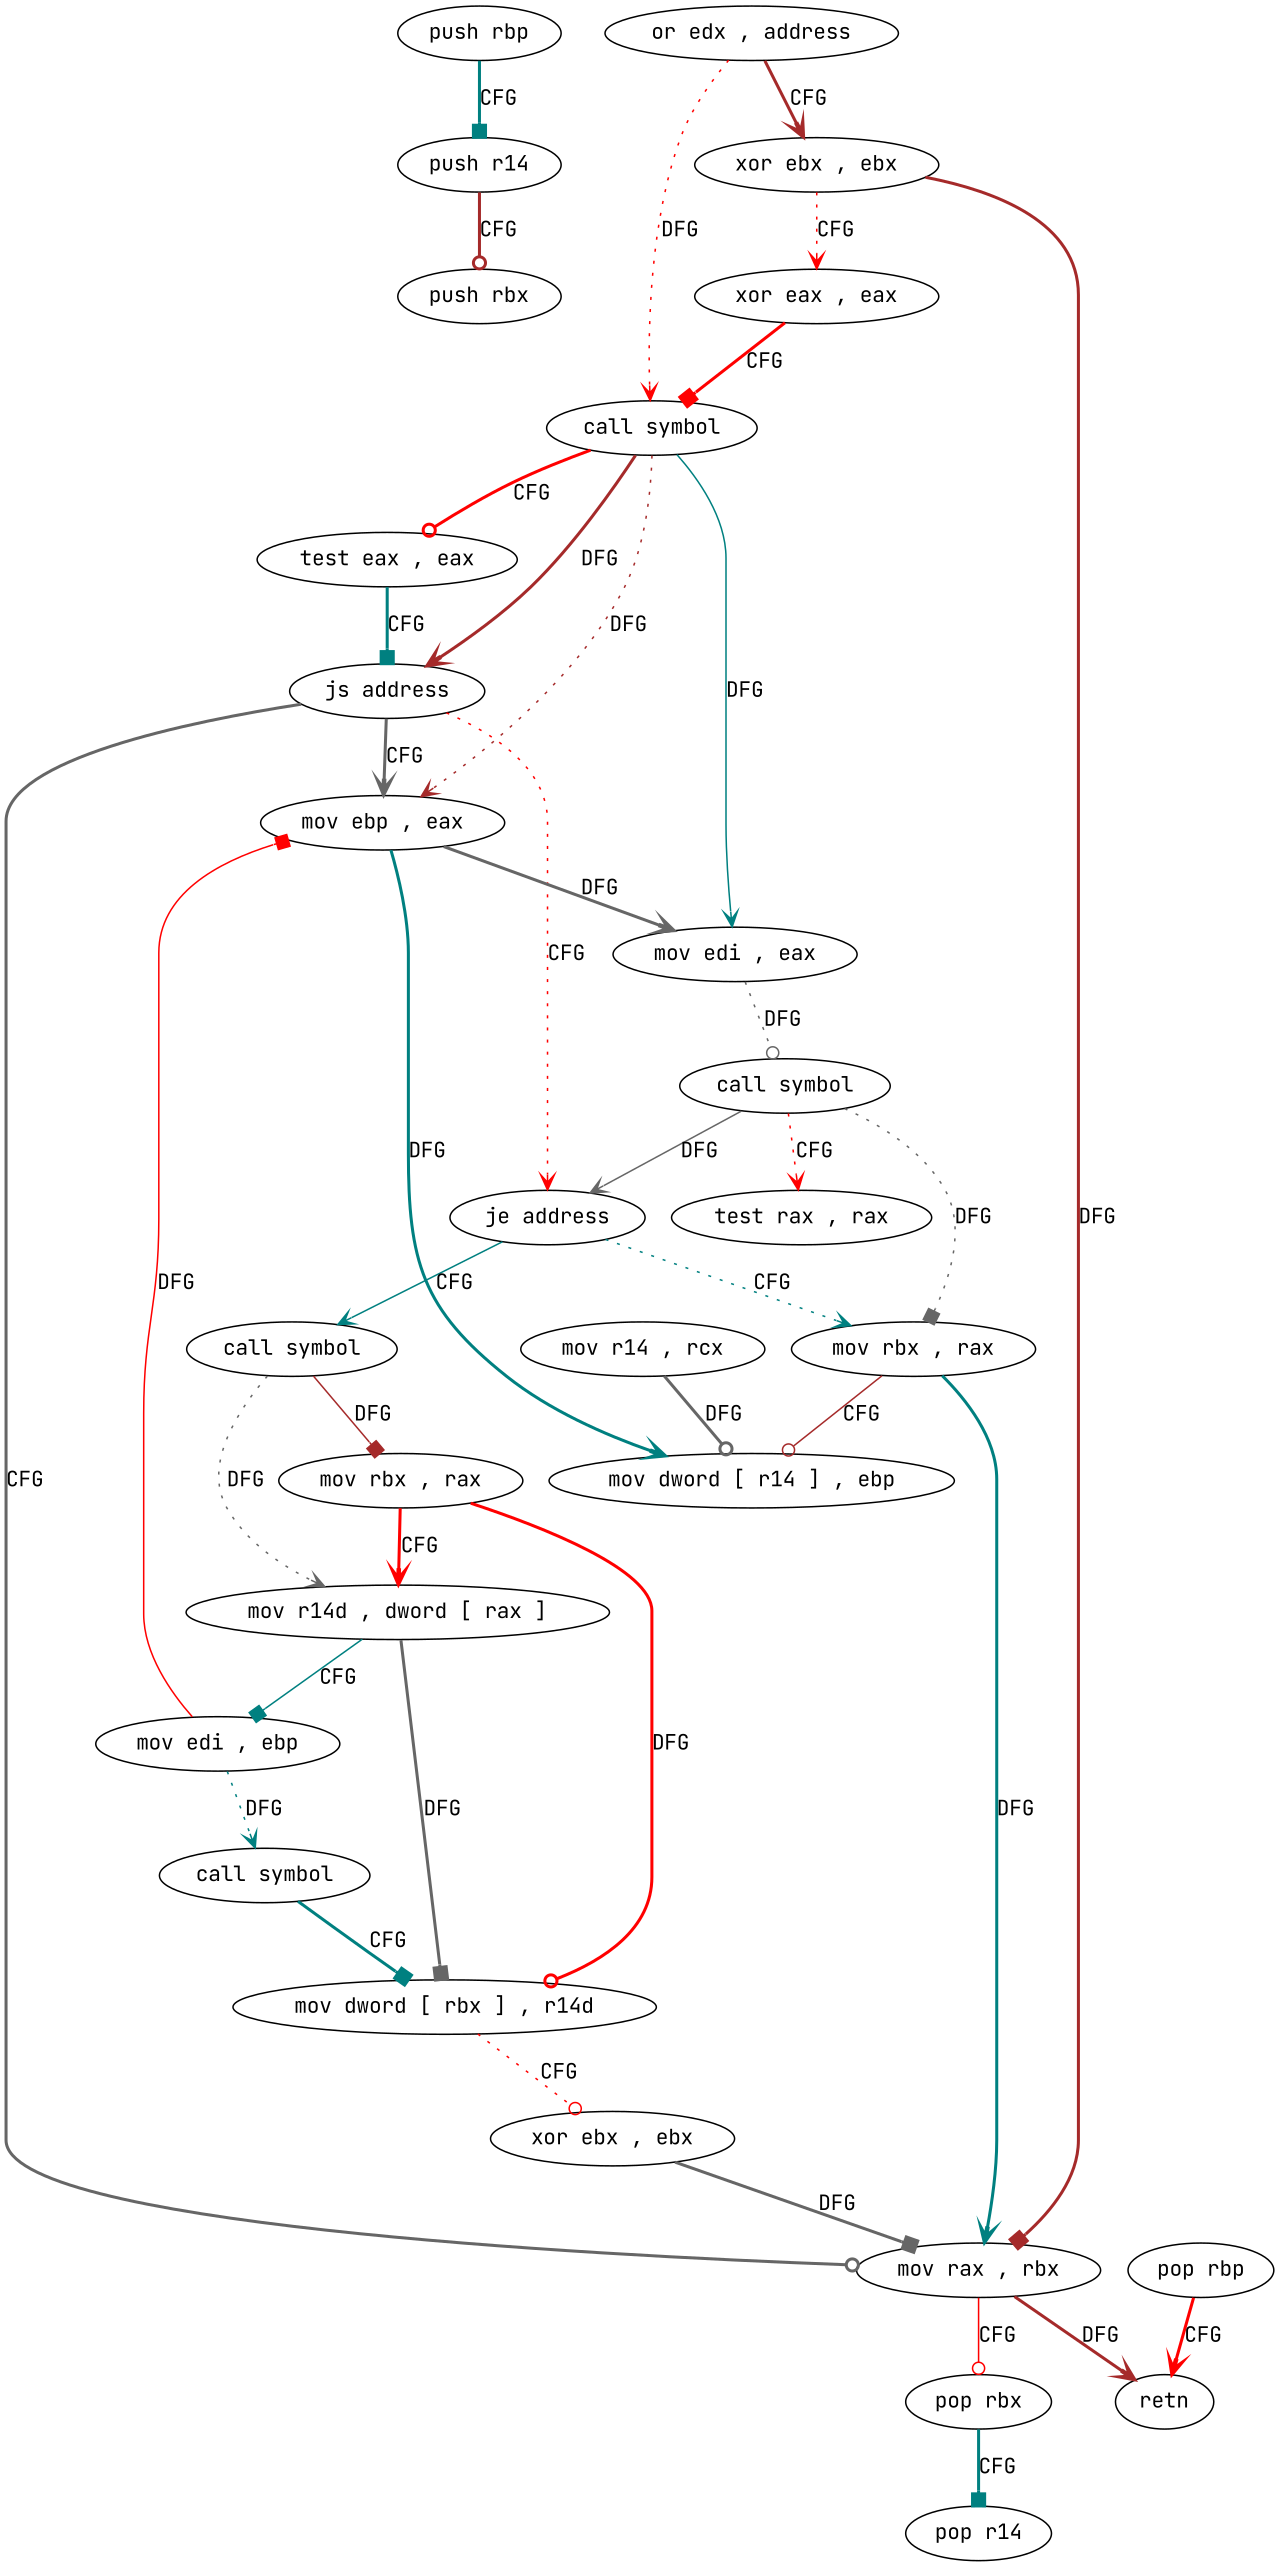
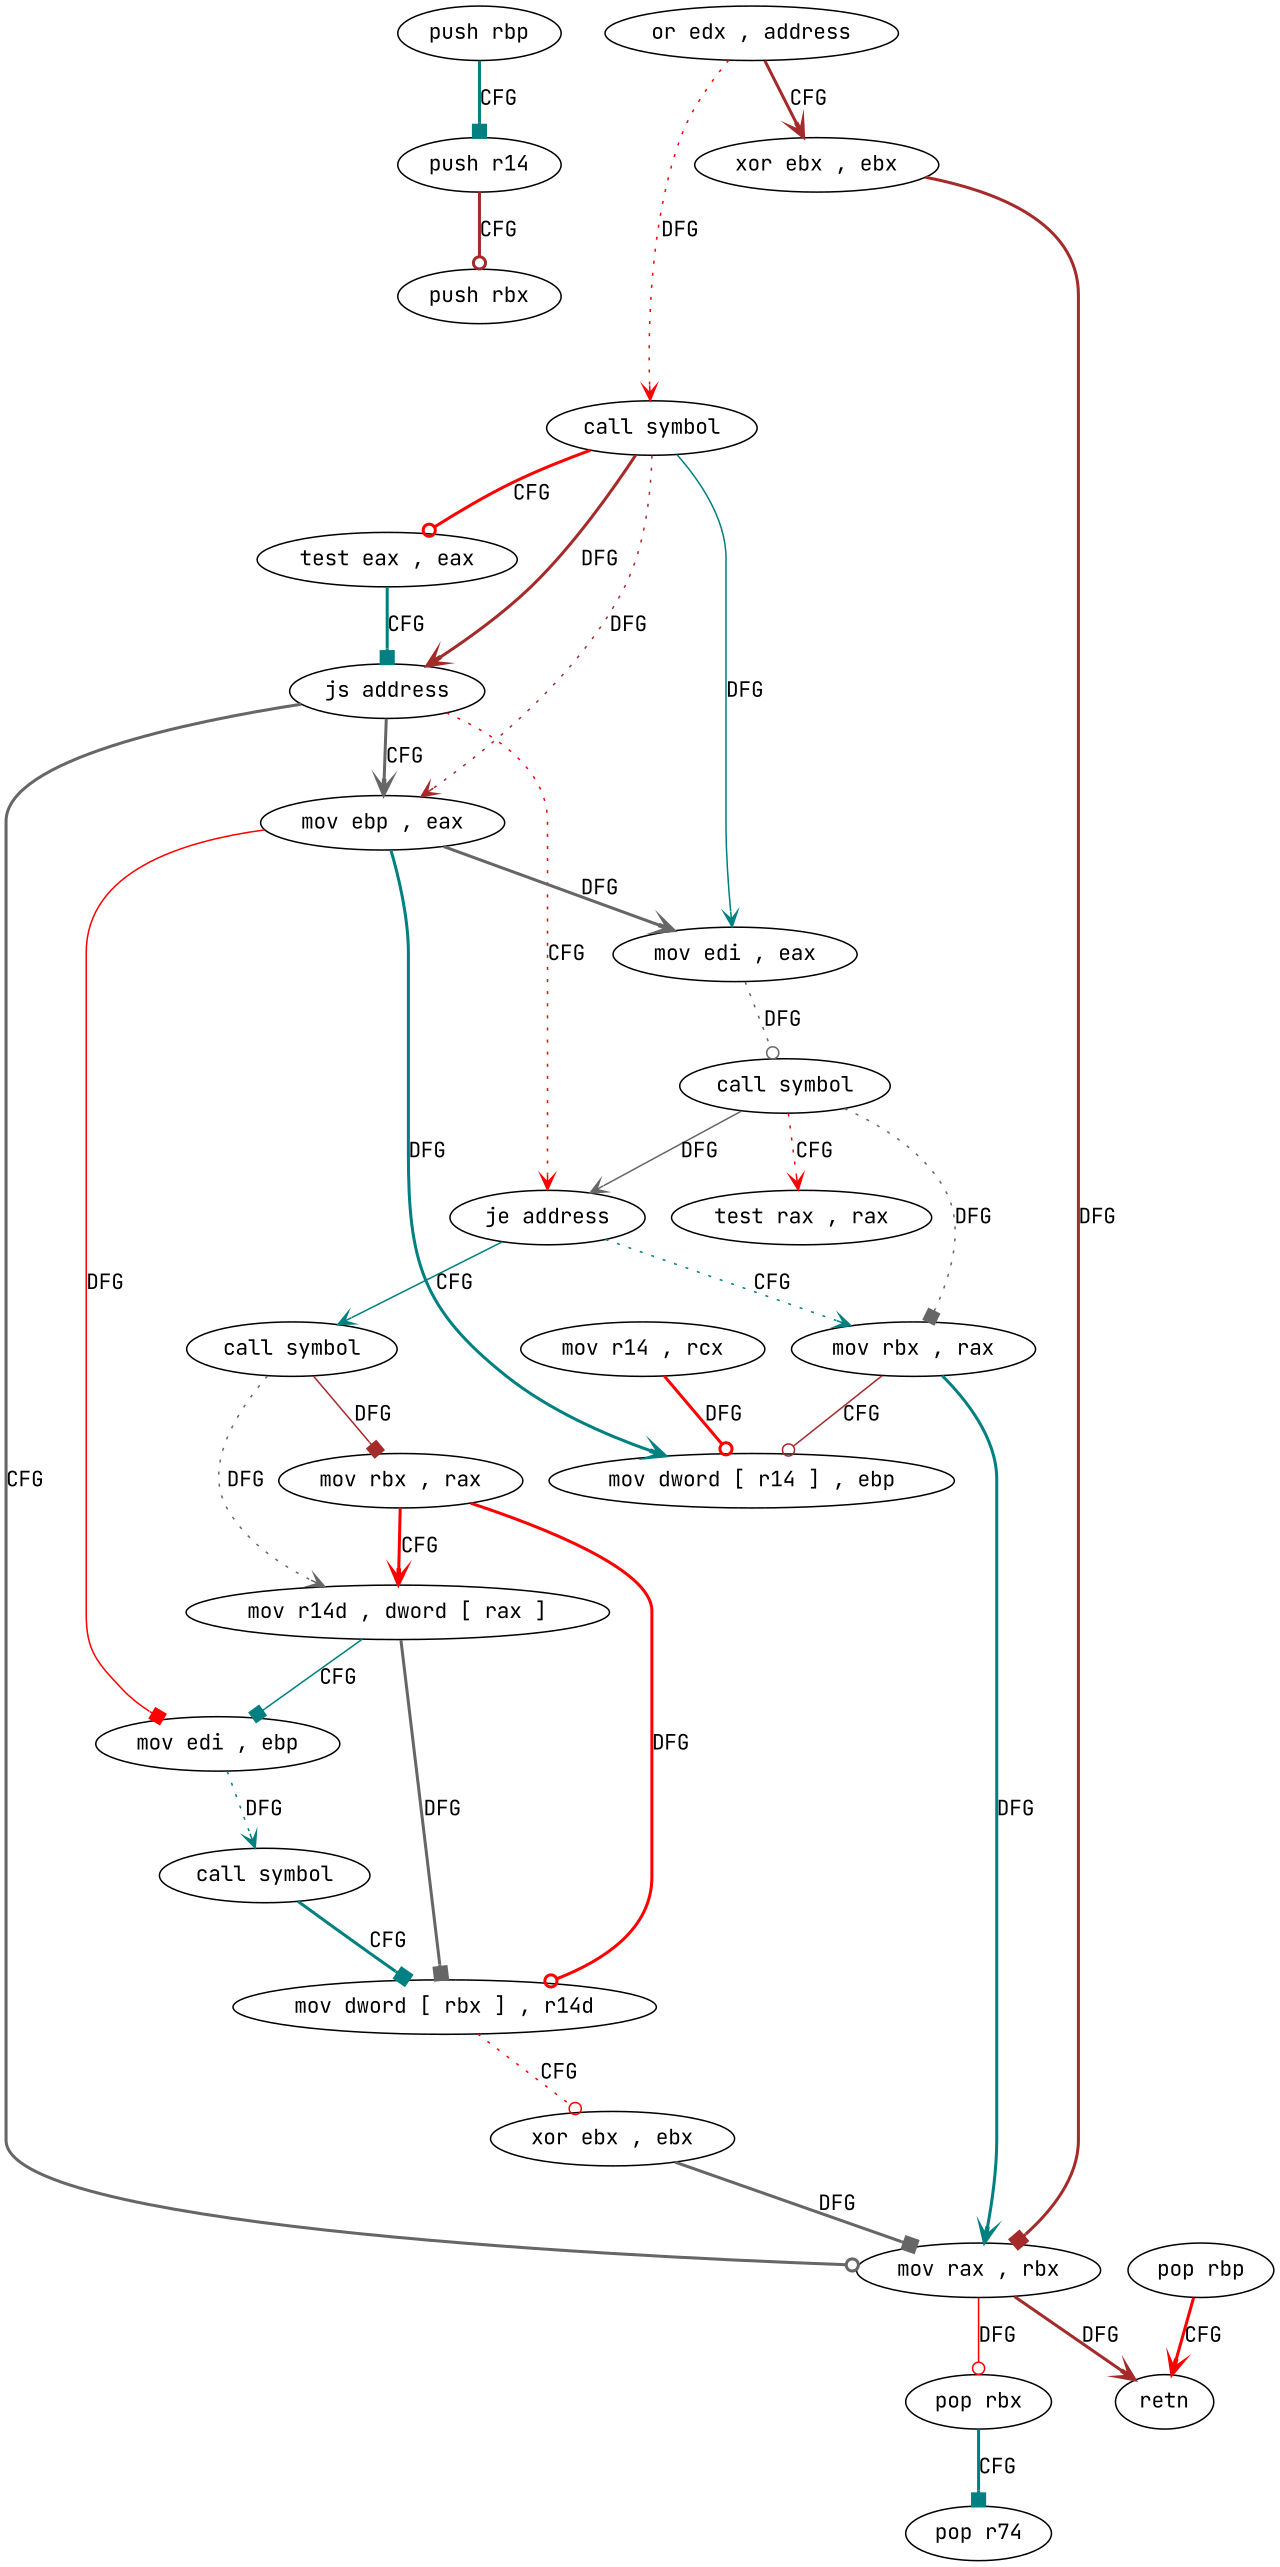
node "xor eax , eax": removed
edge "mov edi , ebp" -> "mov ebp , eax": reversed
edge "mov r14 , rcx" -> "mov dword [ r14 ] , ebp": color gray40 -> red
edge "mov rax , rbx" -> "pop rbx": label "CFG" -> "DFG"
node "pop r14": label "pop r14" -> "pop r74"
